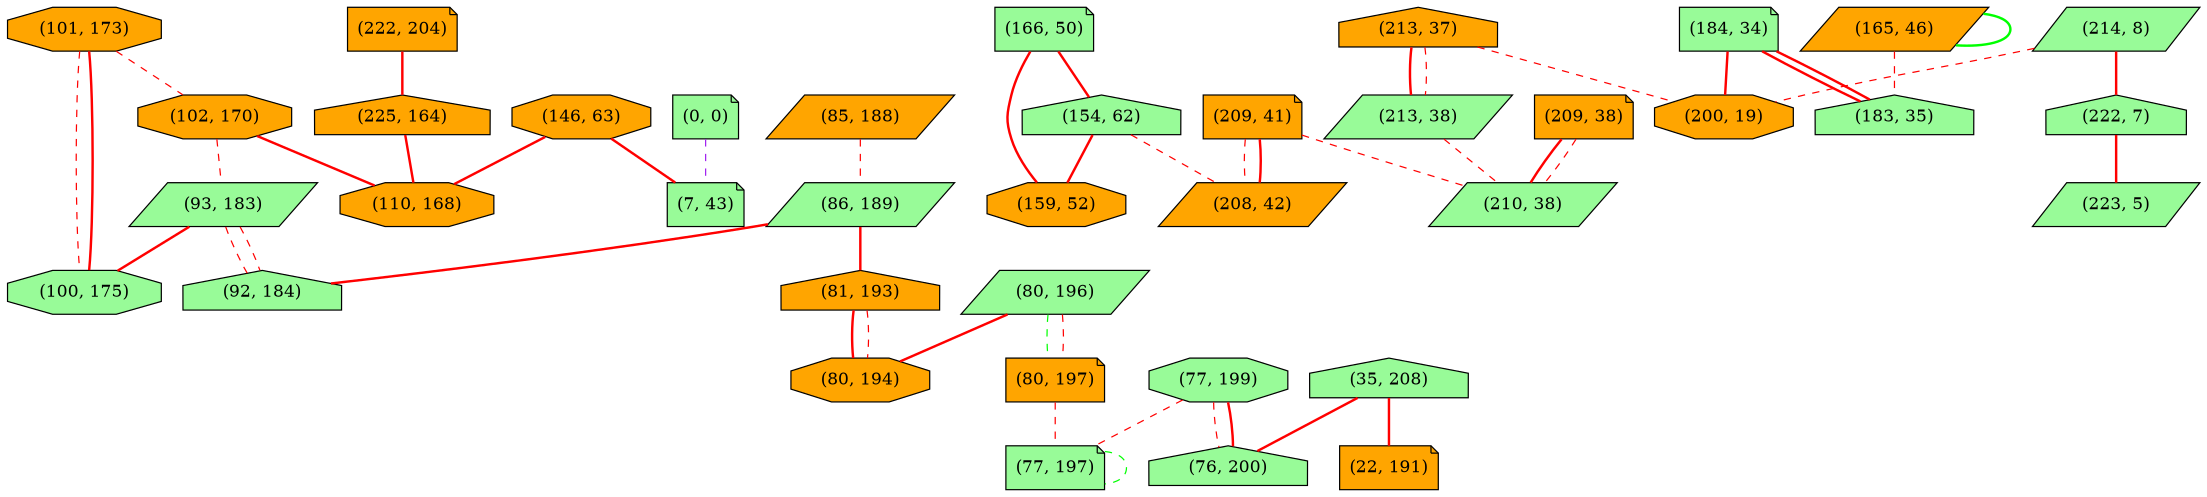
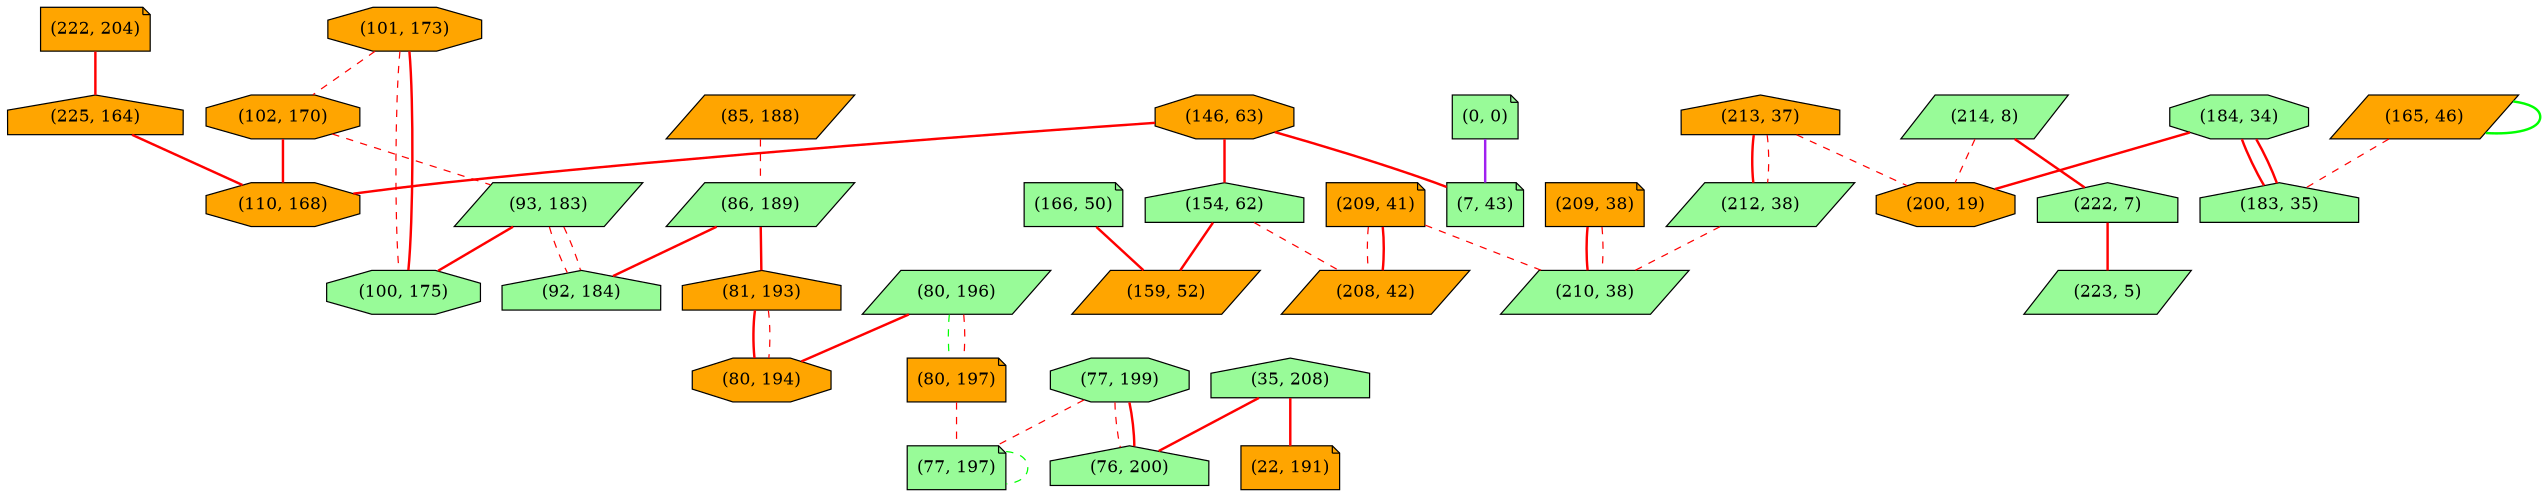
node "(184, 34)": shape note -> octagon
edge "(166, 50)" -- "(154, 62)": now "(146, 63)" -- "(154, 62)"
node "(213, 38)": label "(213, 38)" -> "(212, 38)"
edge "(0, 0)" -- "(7, 43)": style dashed -> bold
node "(159, 52)": shape octagon -> parallelogram
